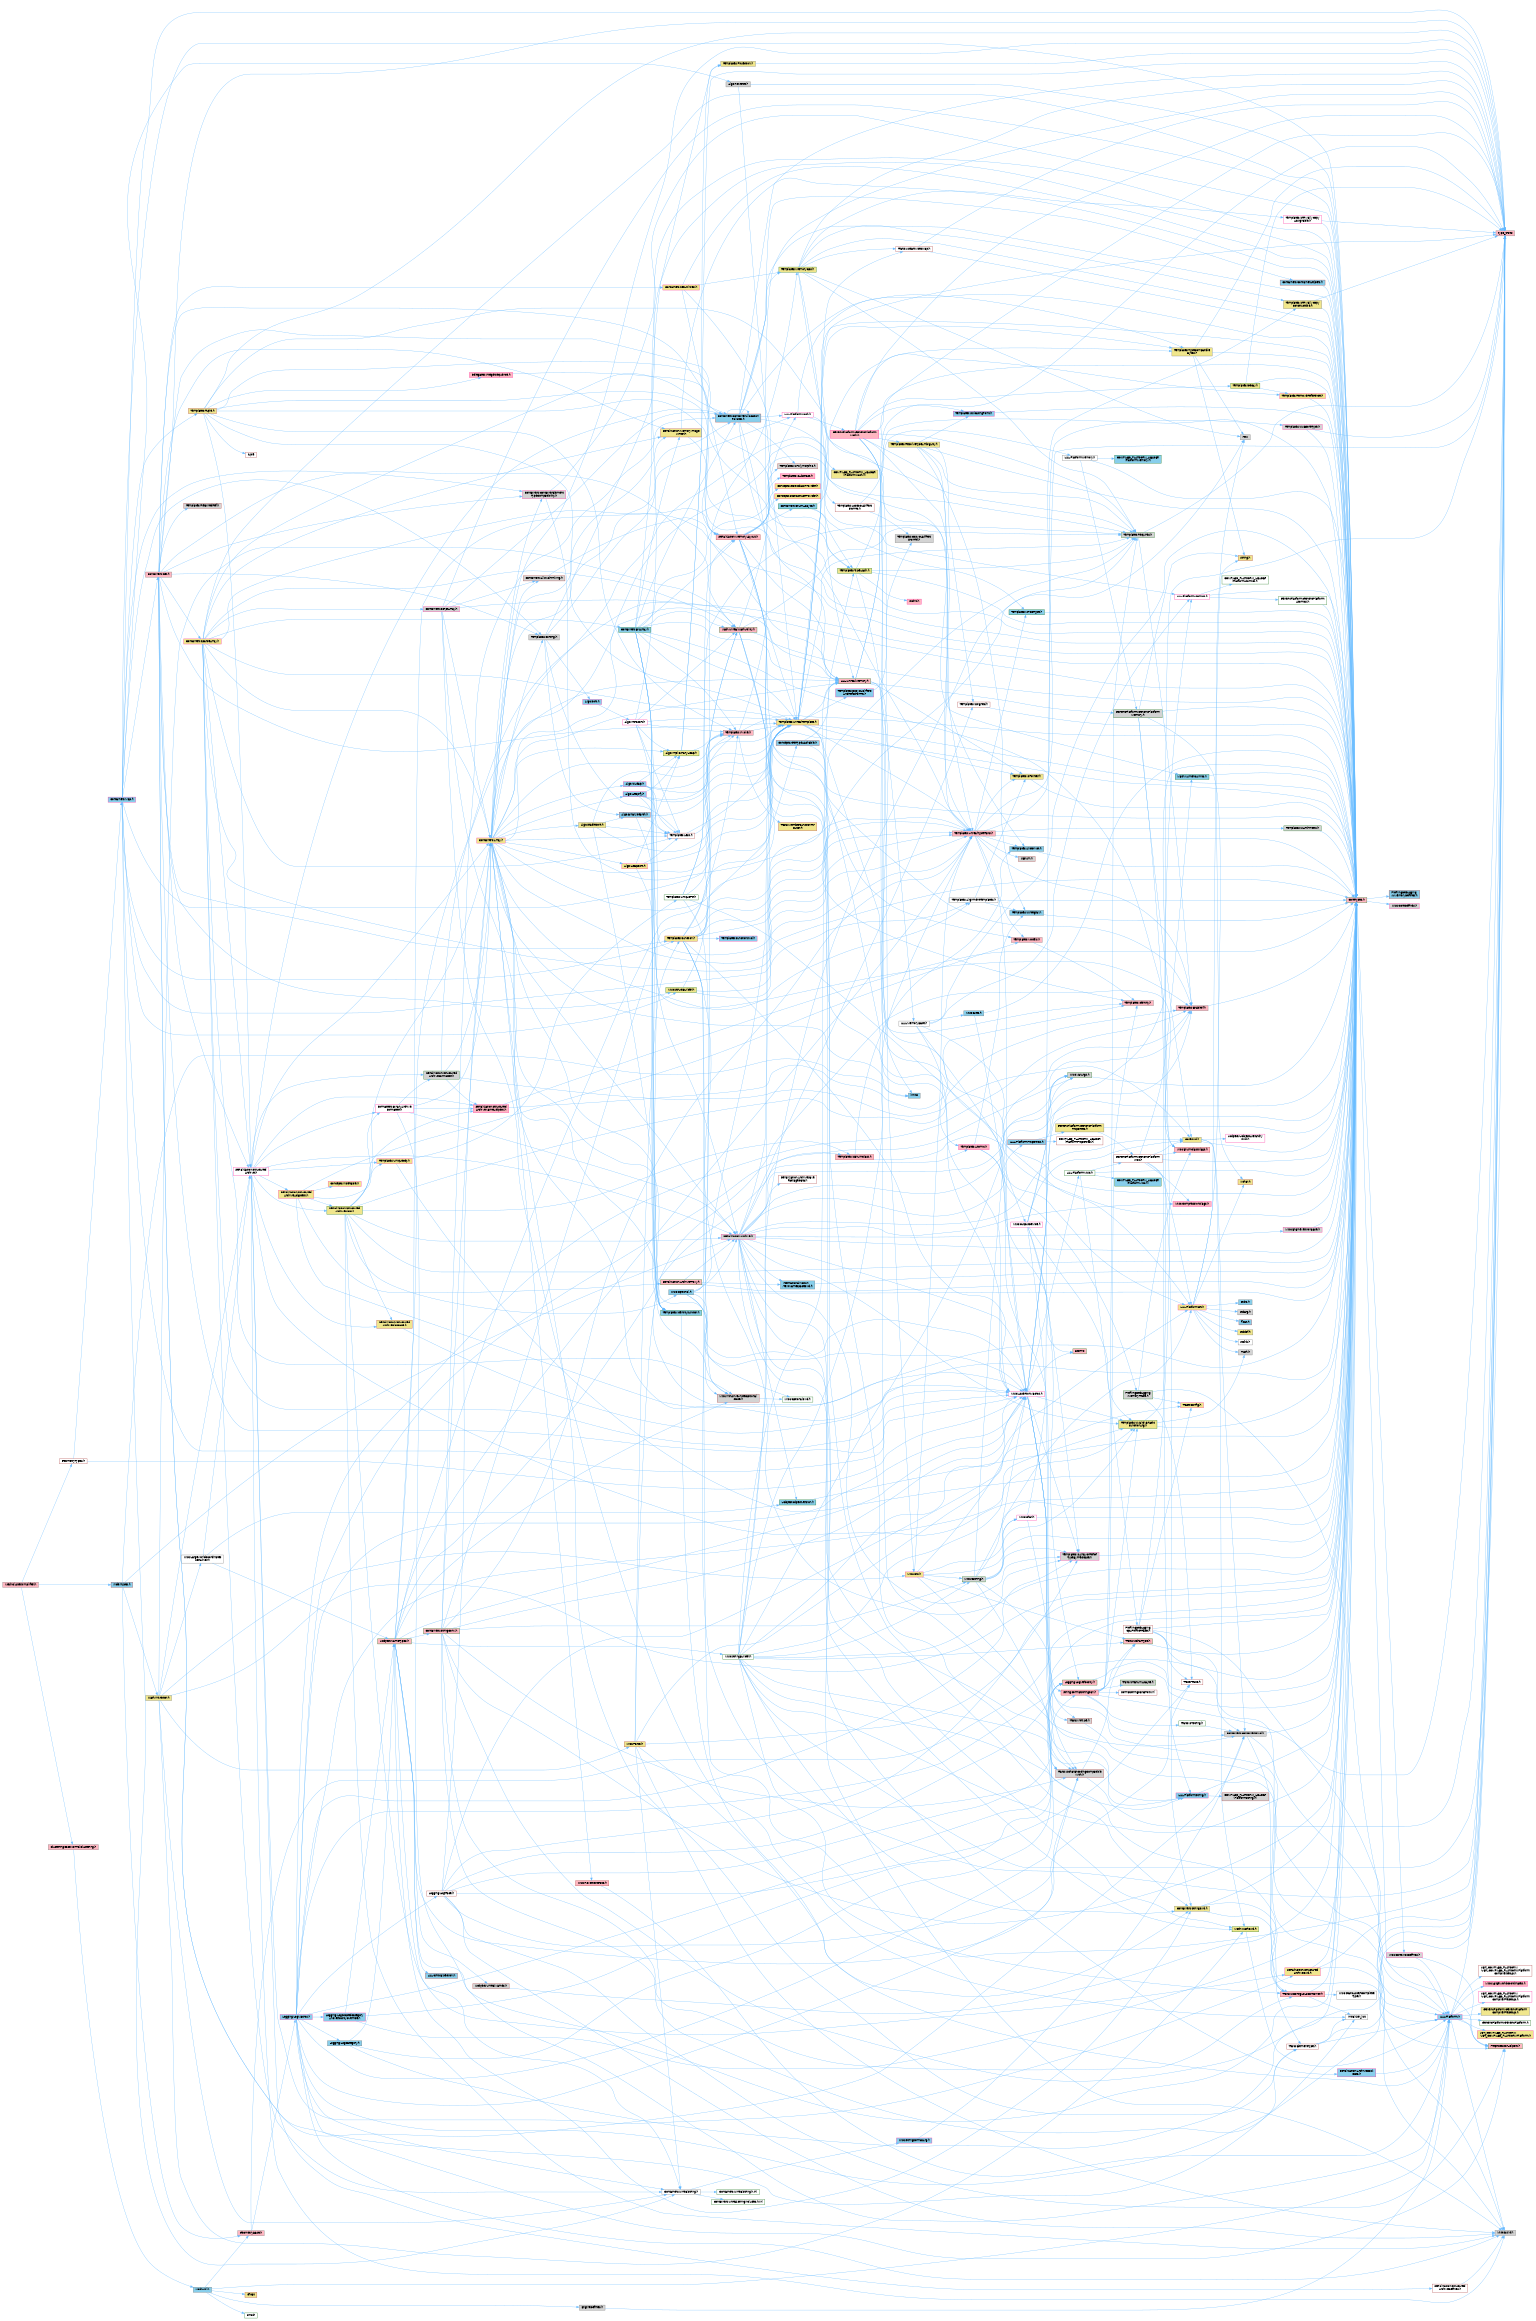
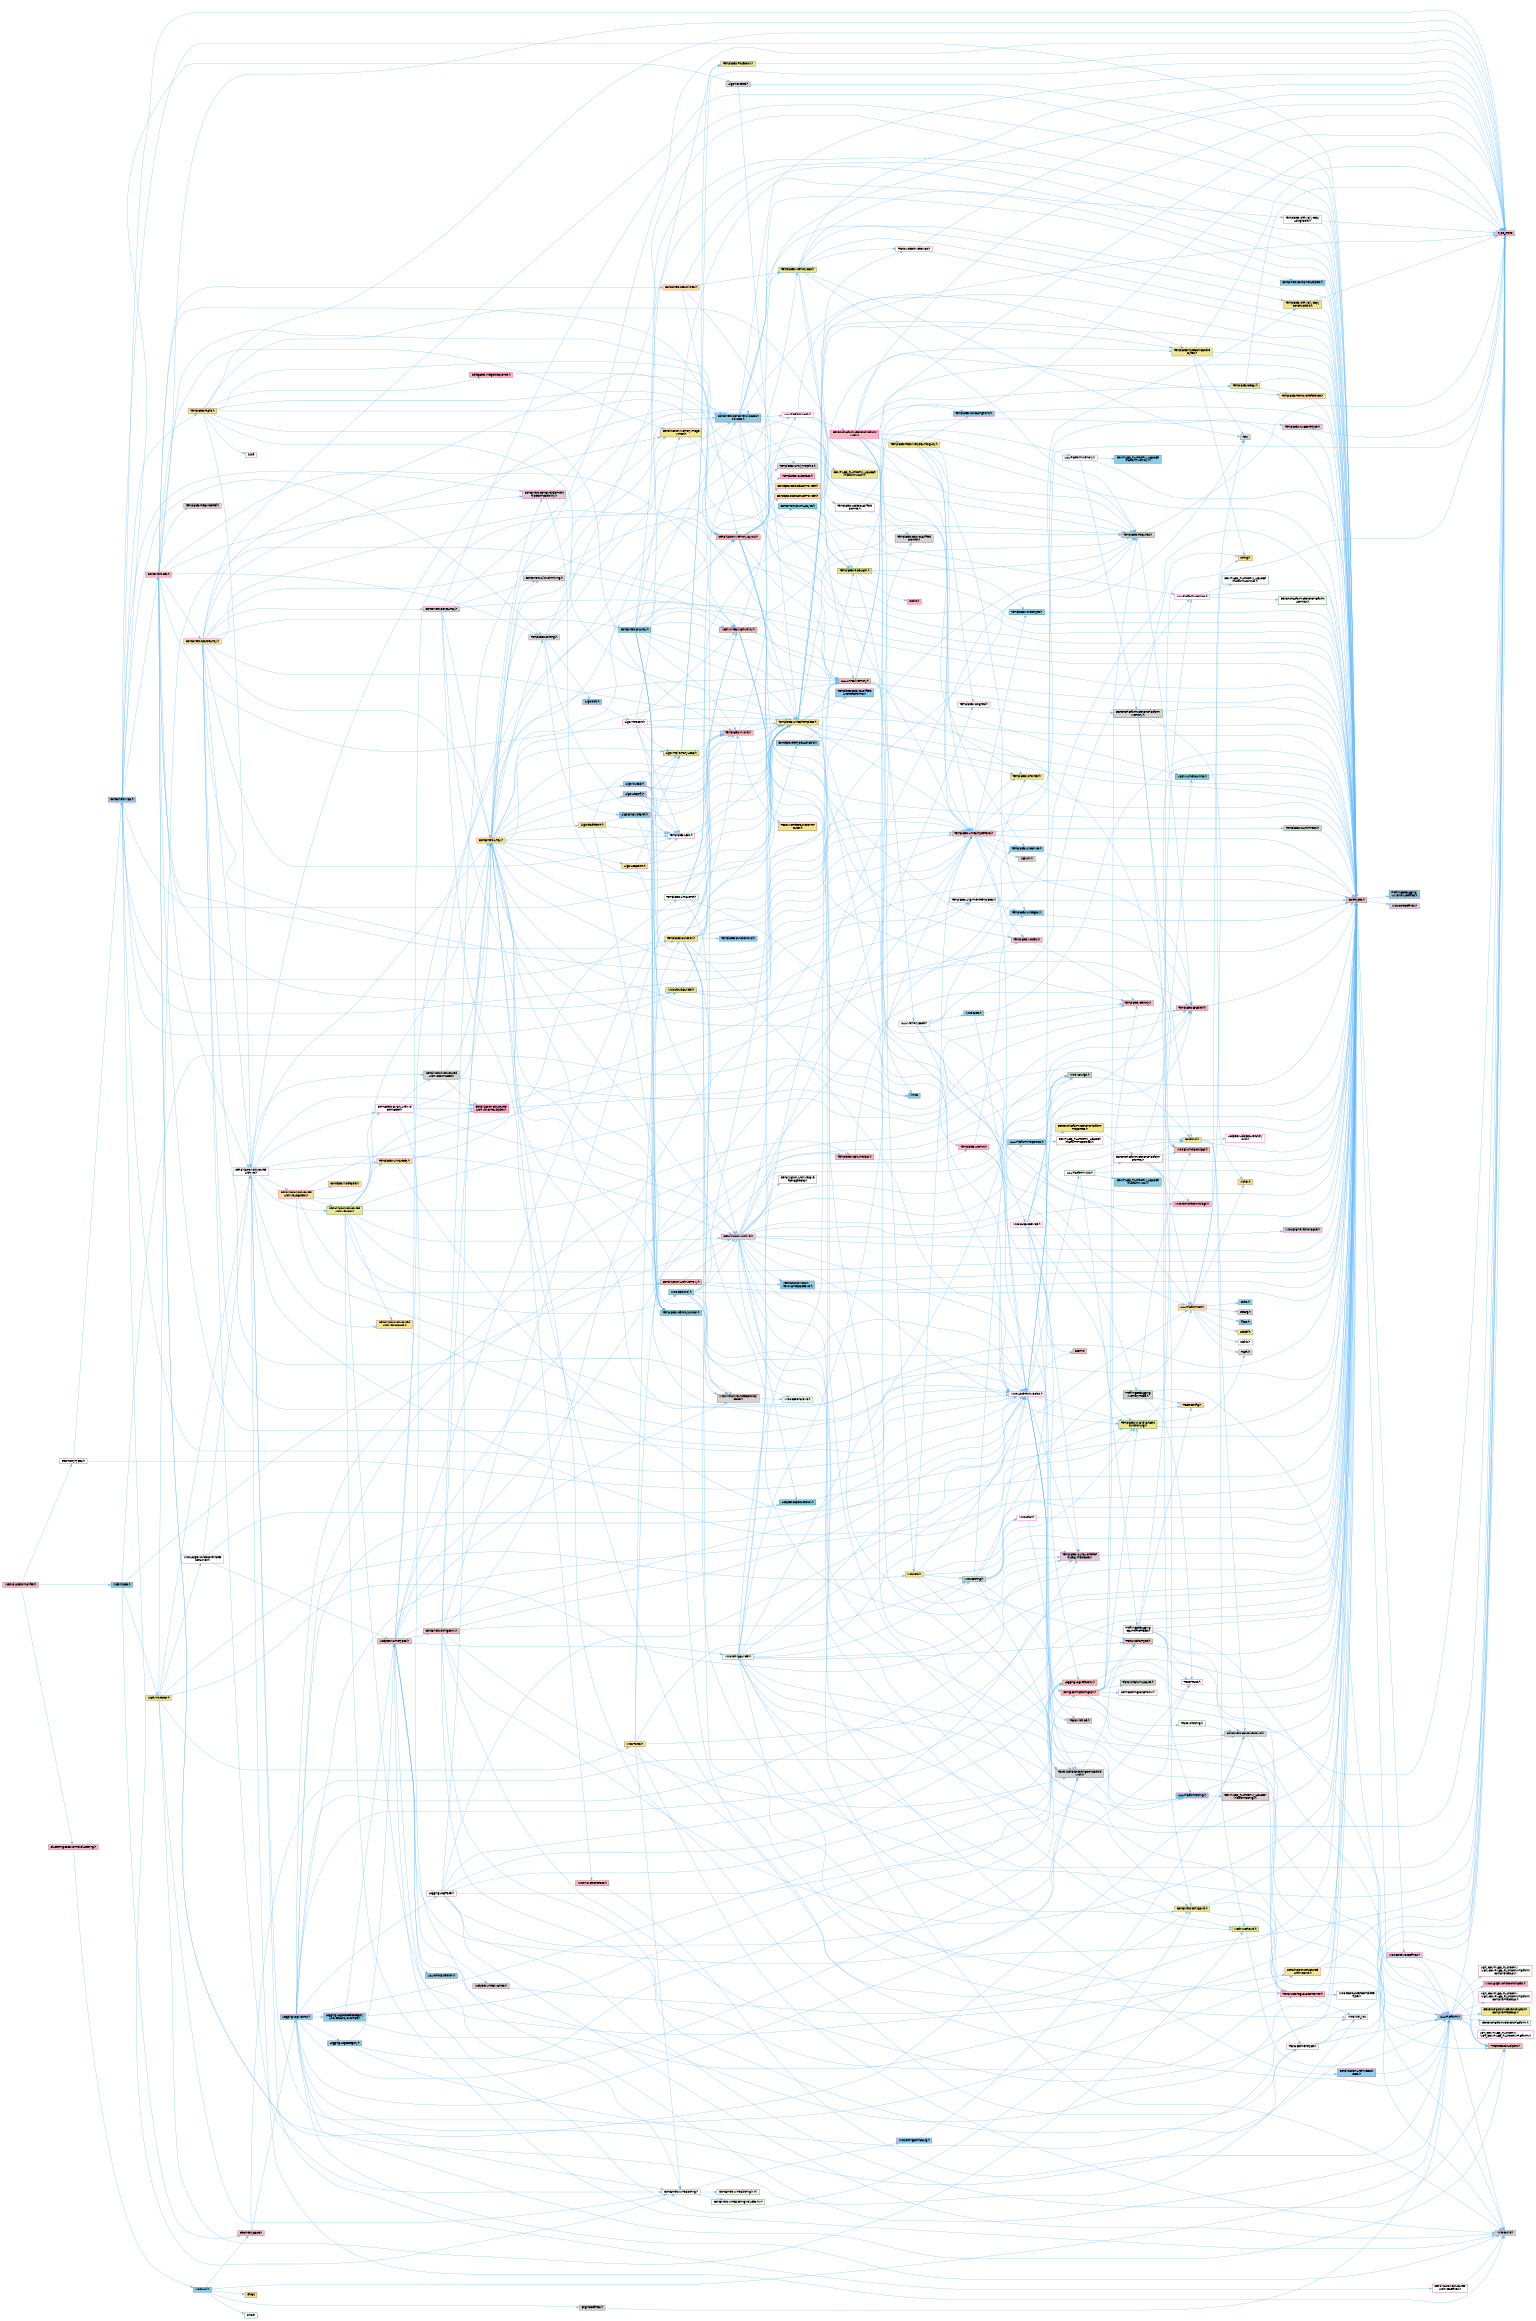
node "GenericPlatform/GenericPlatform Misc.h": label "GenericPlatform/GenericPlatform Misc.h" -> "GenericPlatform/GenericPlatform FromTo.h"
node "UBT_COMPILED_PLATFORM /UBT_COMPILED_PLATFORMPlatform.h": fillcolor khaki -> white
